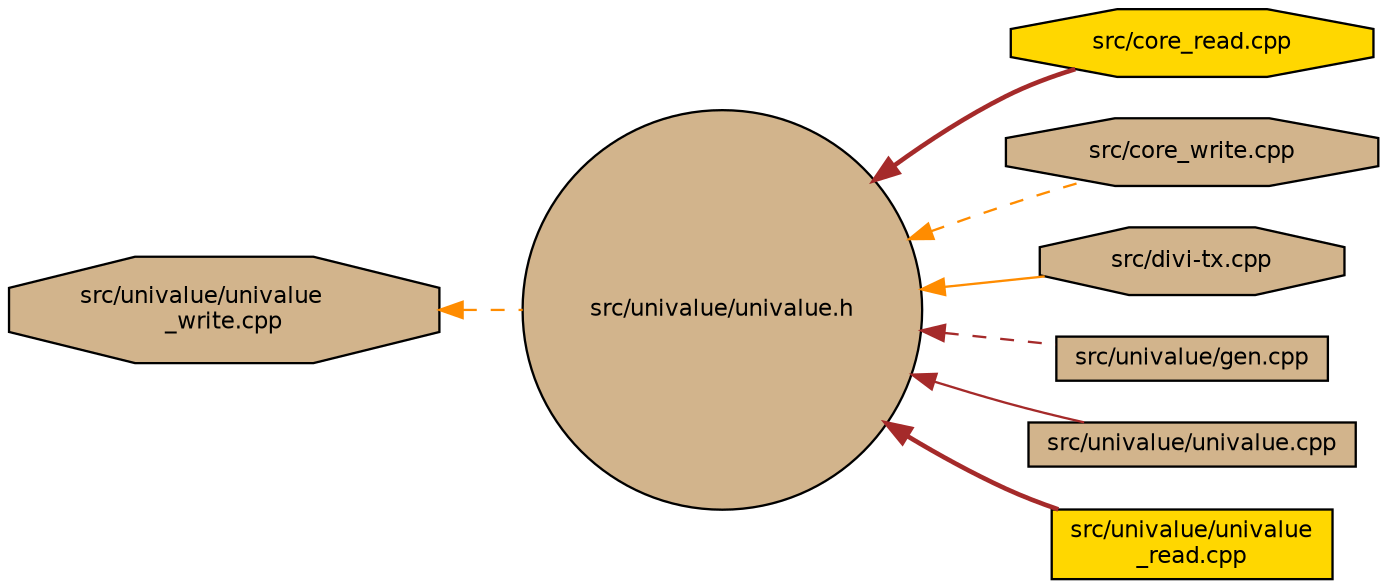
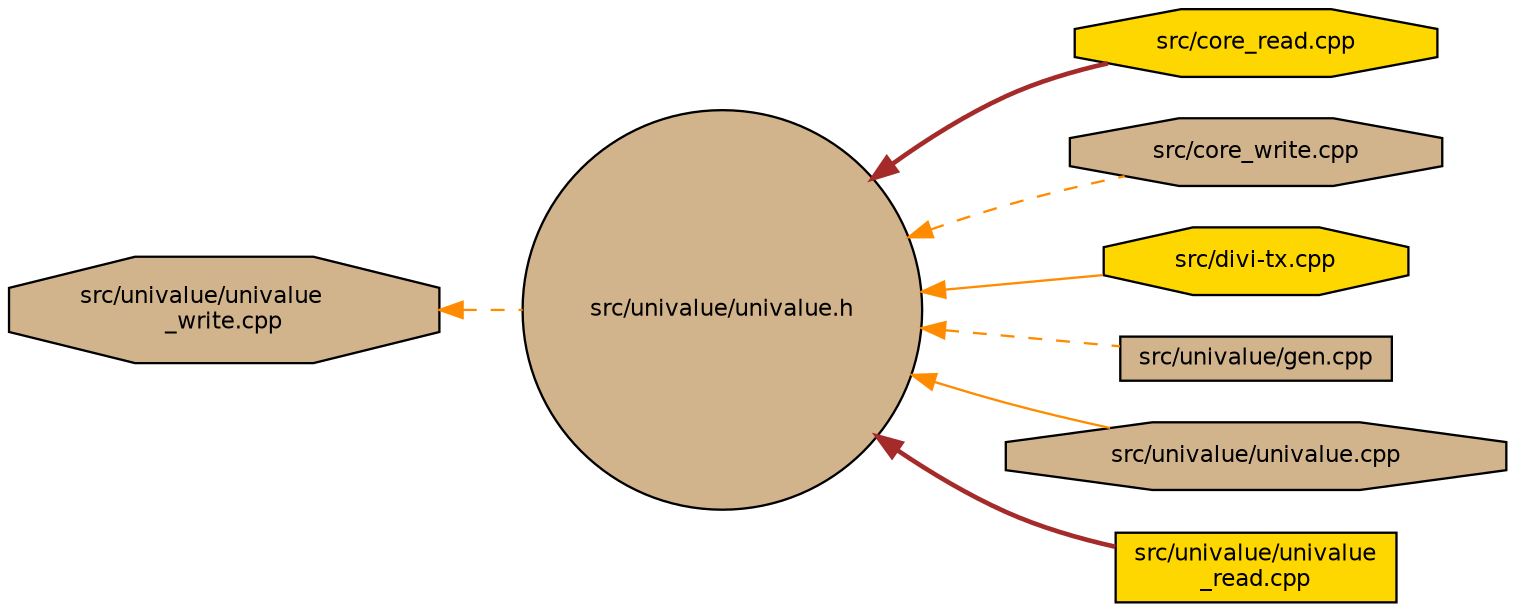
node "src/divi-tx.cpp": fillcolor tan -> gold
edge "src/univalue/gen.cpp" -> "src/univalue/univalue.h": color brown -> darkorange
edge "src/univalue/univalue.cpp" -> "src/univalue/univalue.h": color brown -> darkorange
node "src/univalue/univalue.cpp": shape box -> octagon
